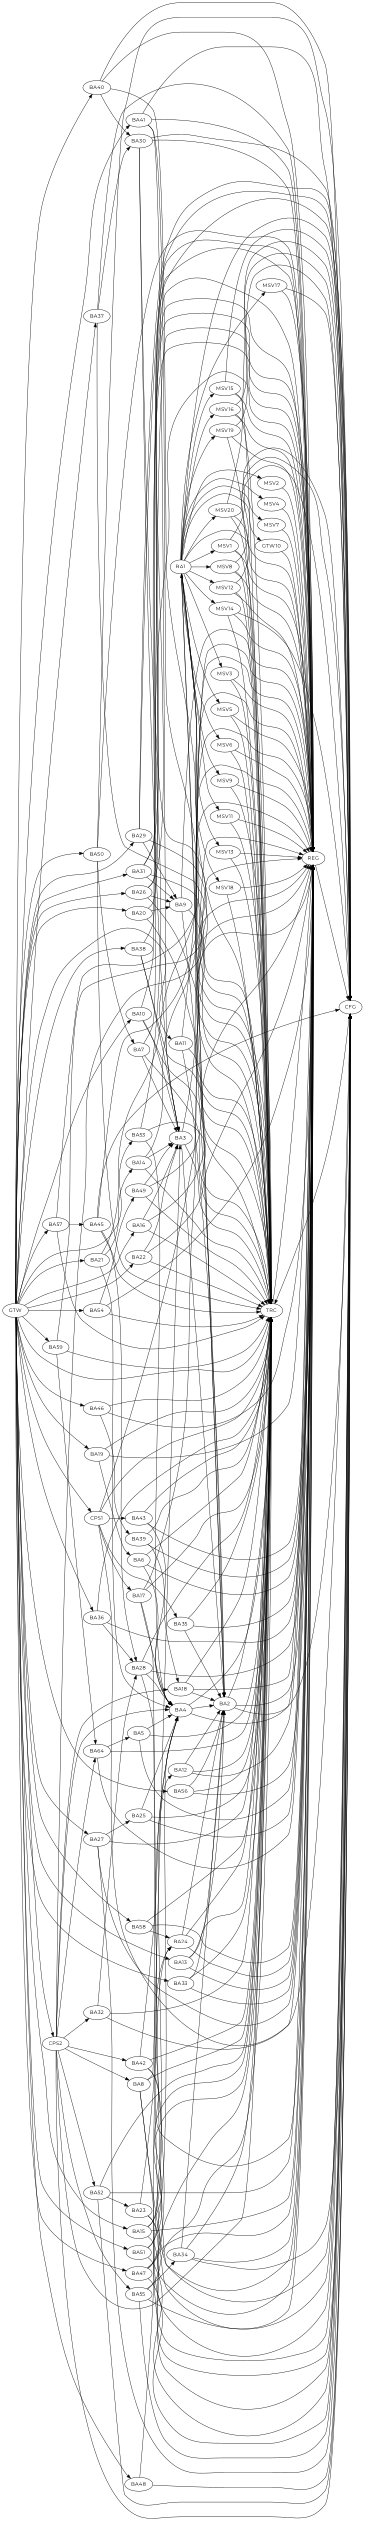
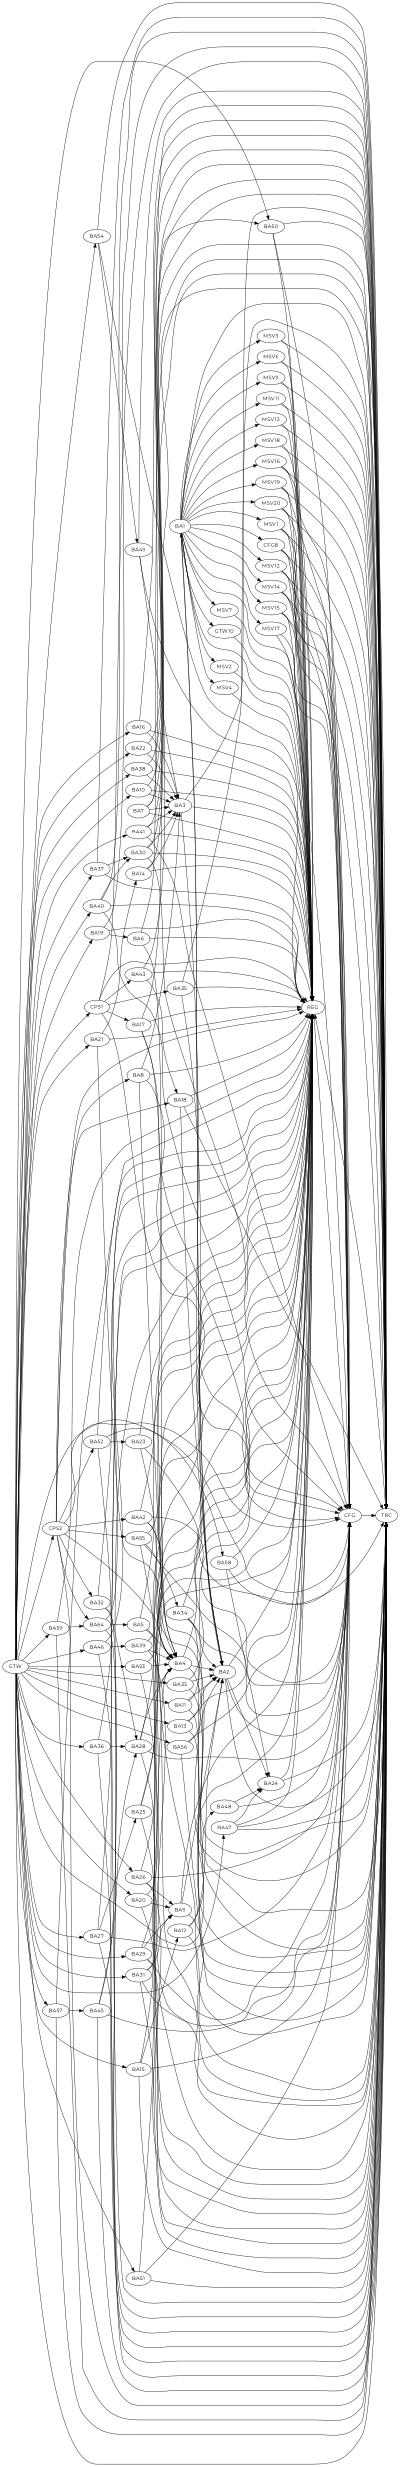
node "MSV8": label "MSV8" -> "CFG8"
node "MSV5": removed
edge "BA50" -> "BA7": reversed
edge "BA24" -> "BA2": reversed
